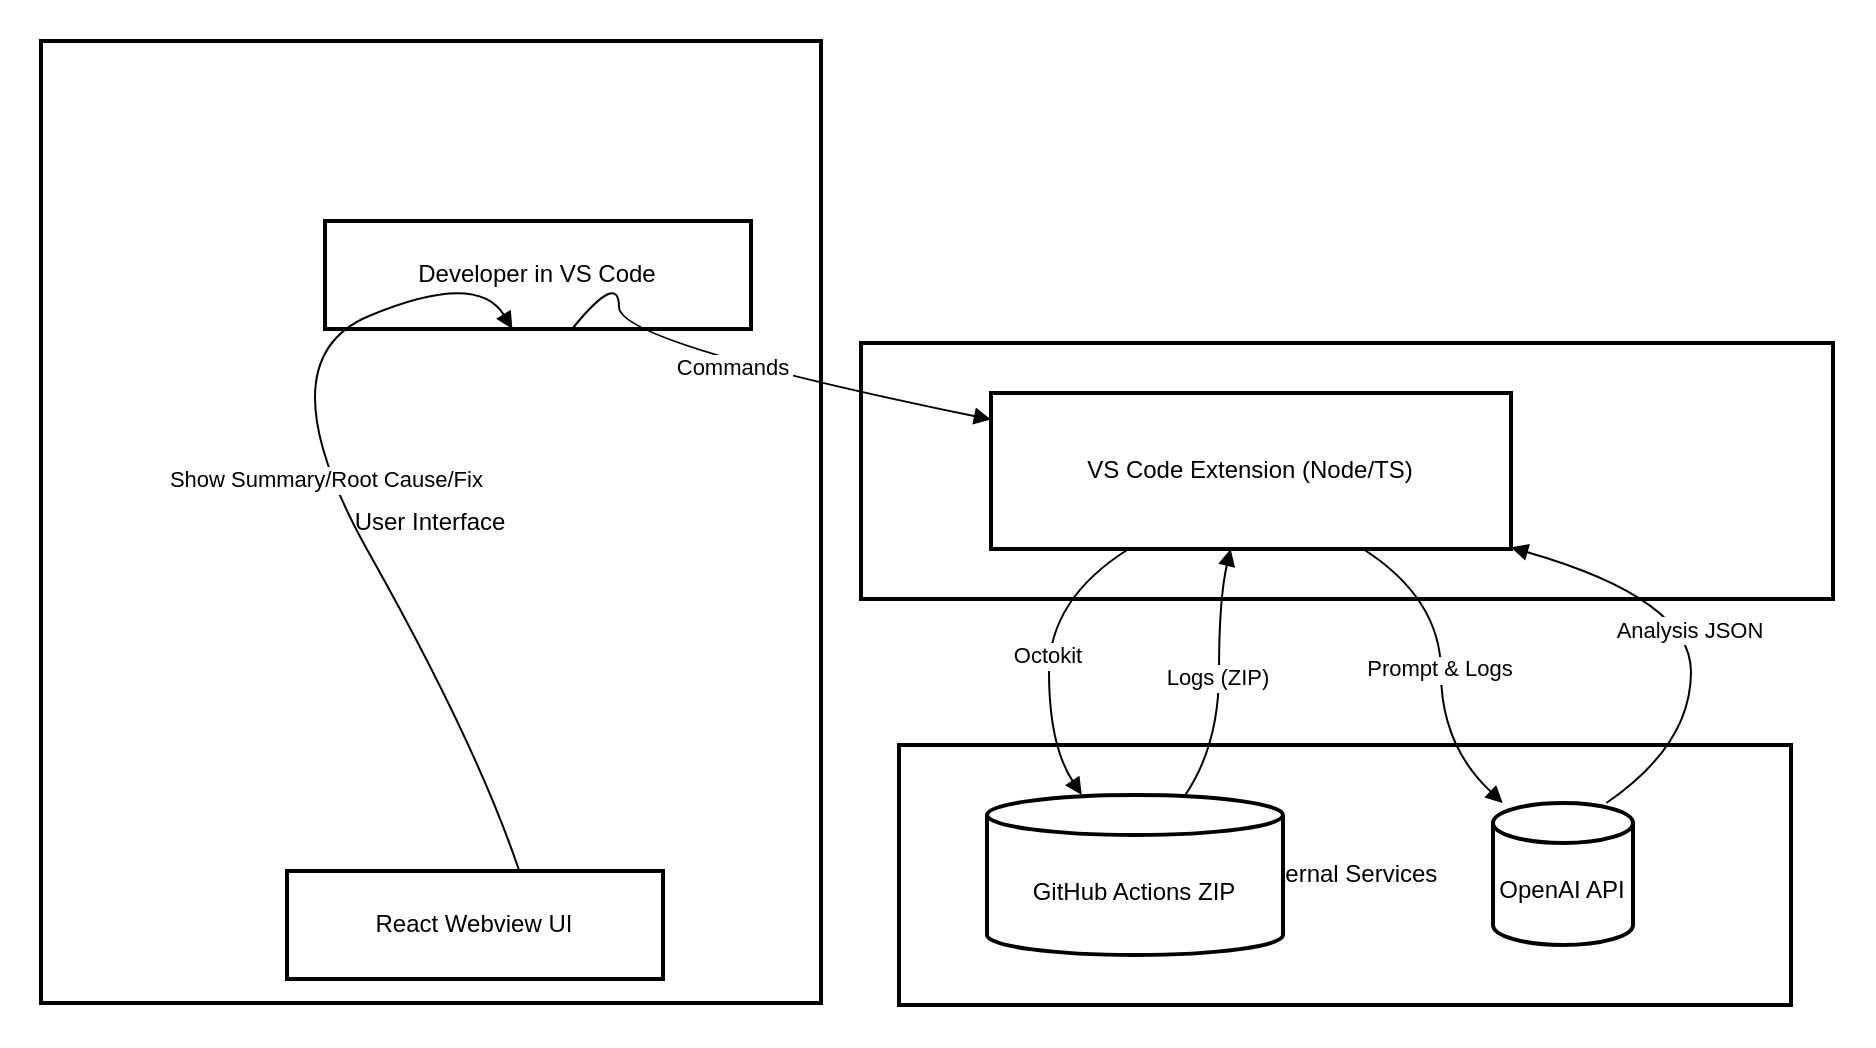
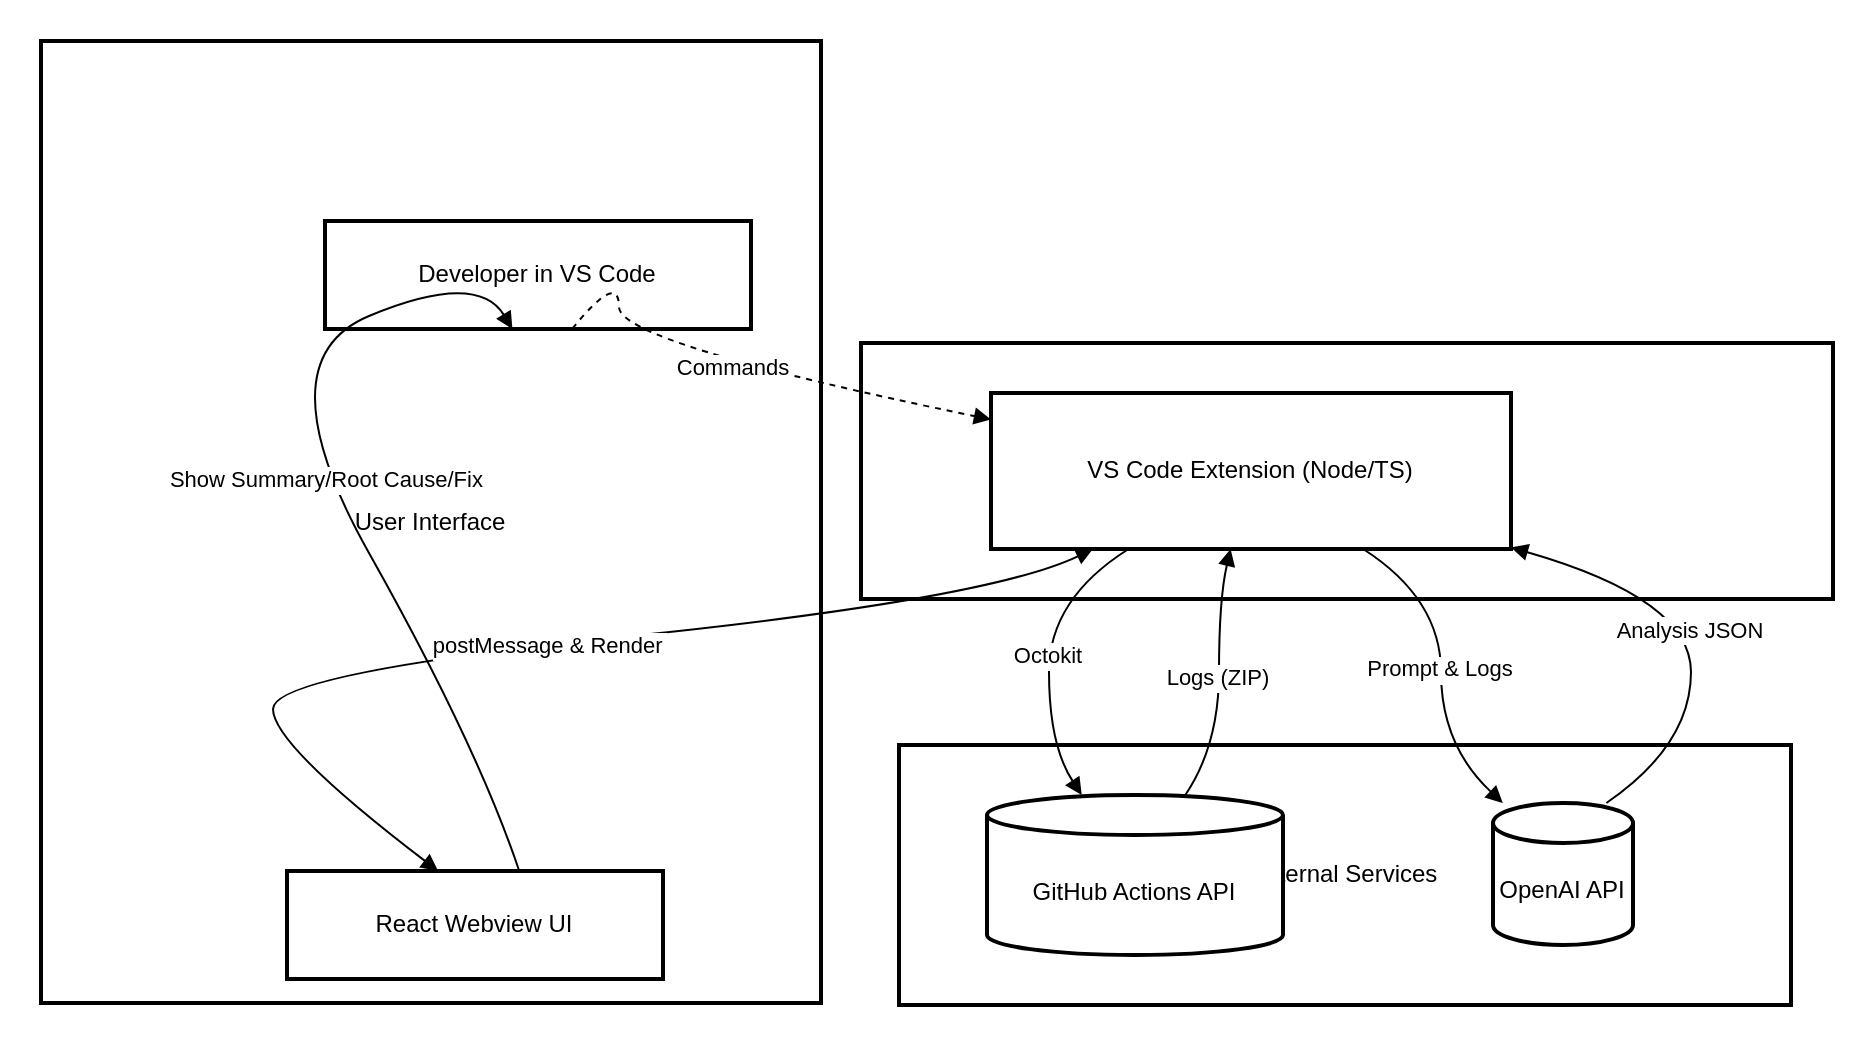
edge "Developer in VS Code" -> "VS Code Extension (Node/TS)": style solid -> dashed
edge "VS Code Extension (Node/TS)" -- "React Webview UI": added, label "postMessage & Render"
node "GitHub Actions ZIP": label "GitHub Actions ZIP" -> "GitHub Actions API"
